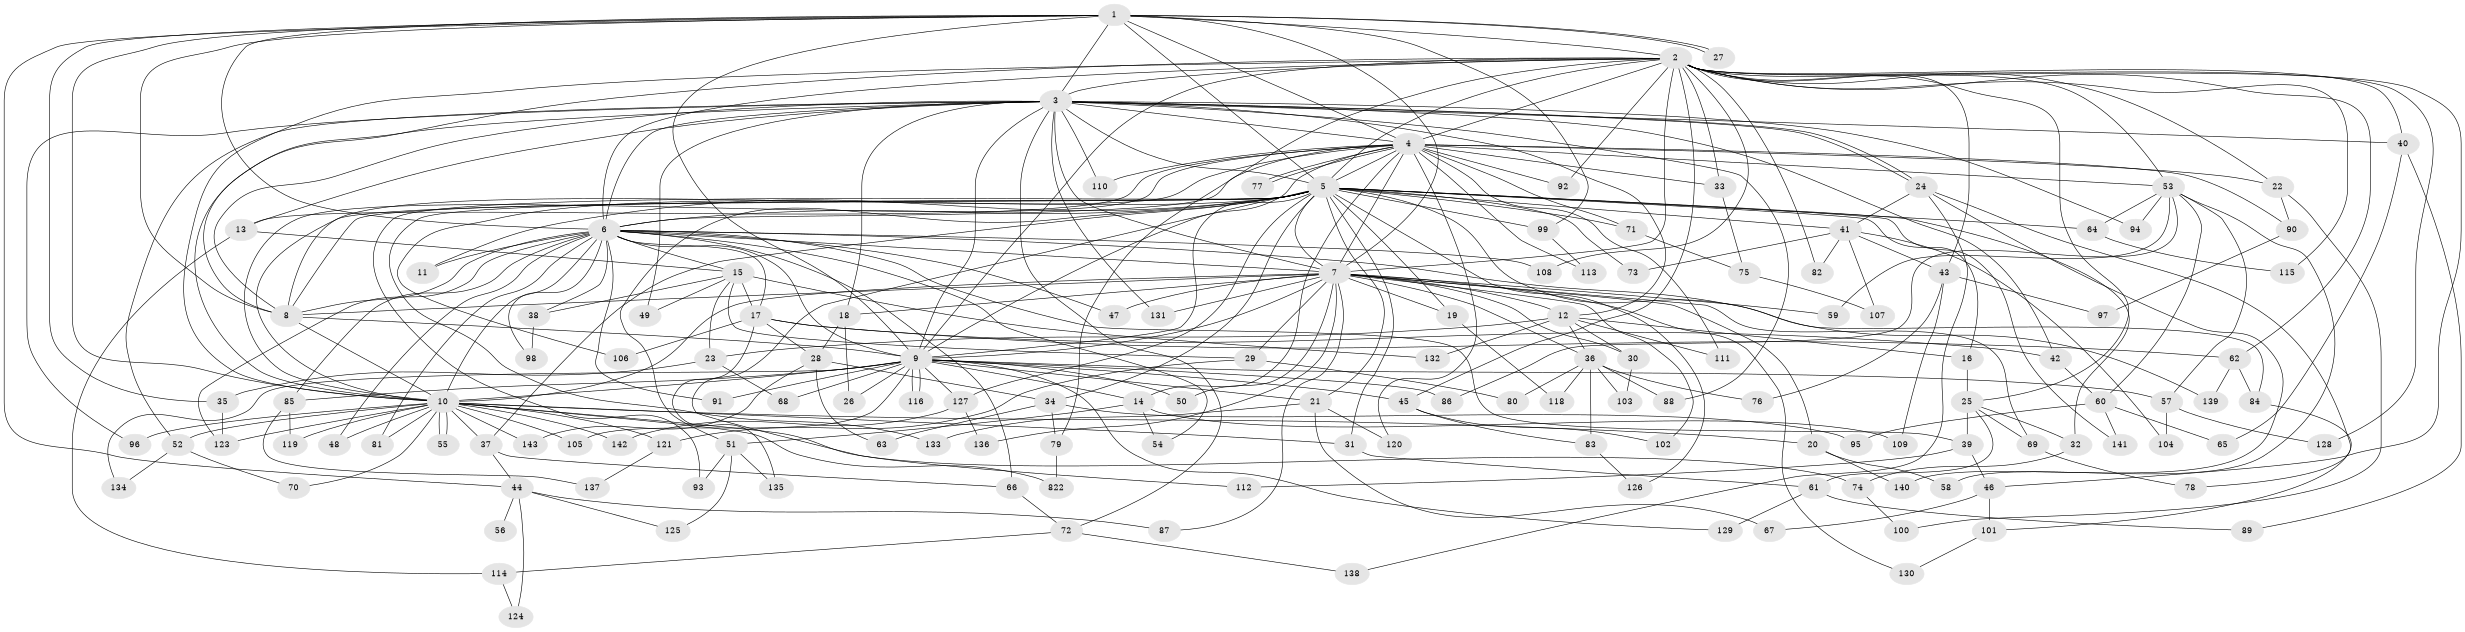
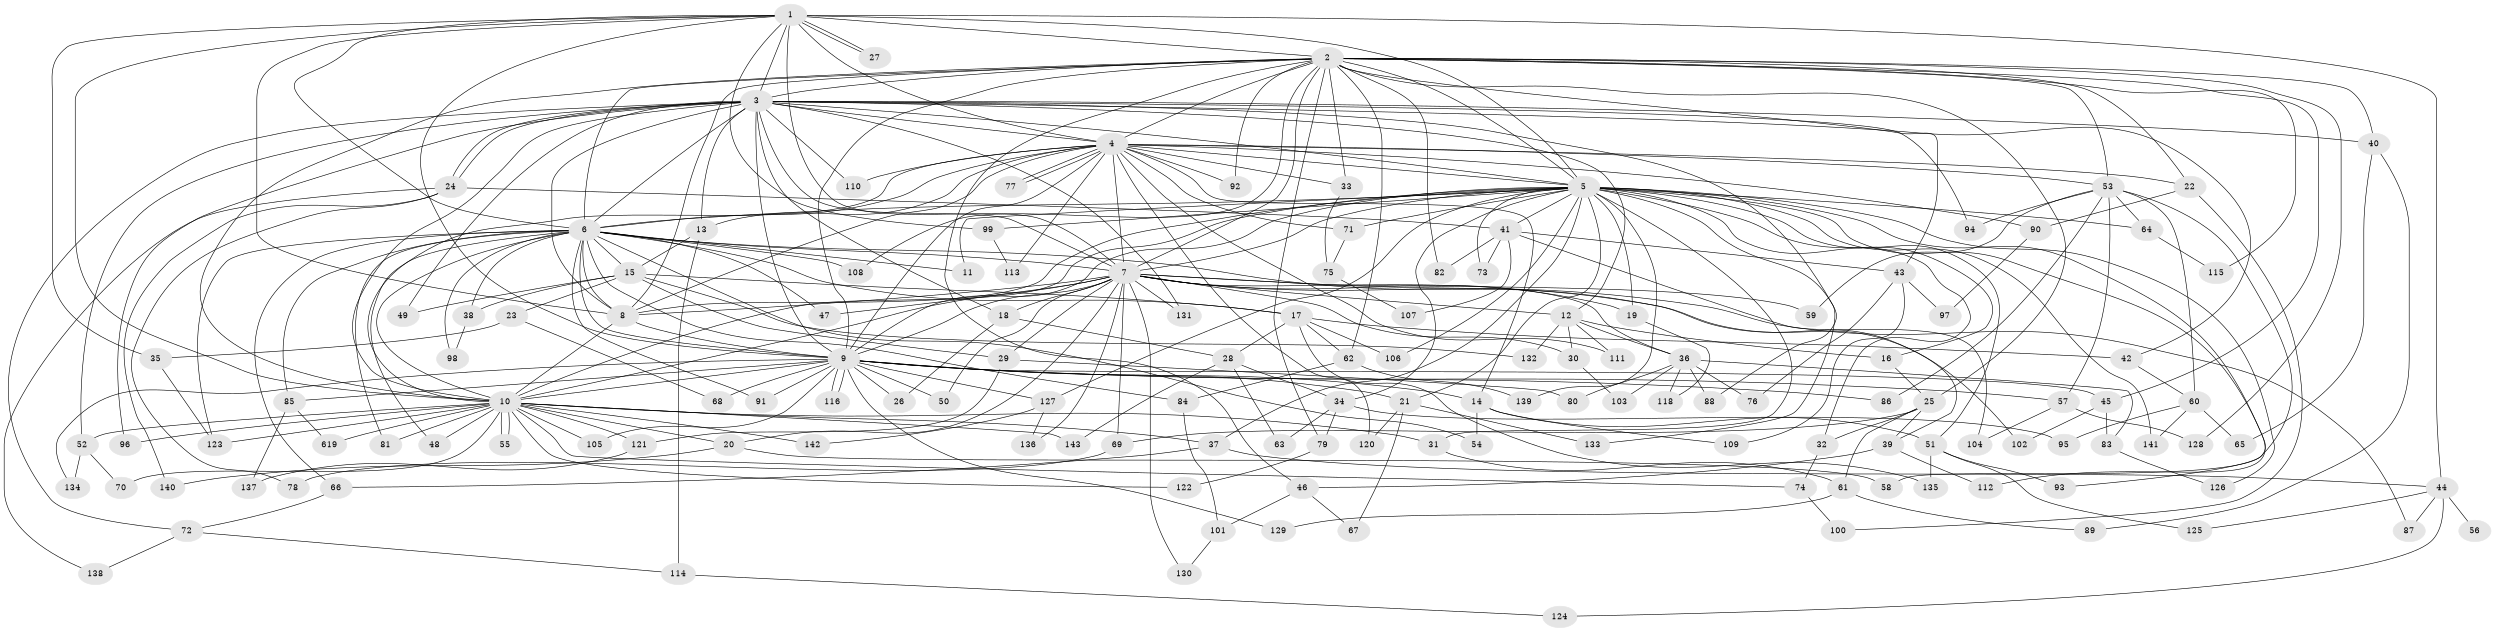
edge "12" -- "23": removed
node "119": label "119" -> "619"
node "822": label "822" -> "122"
